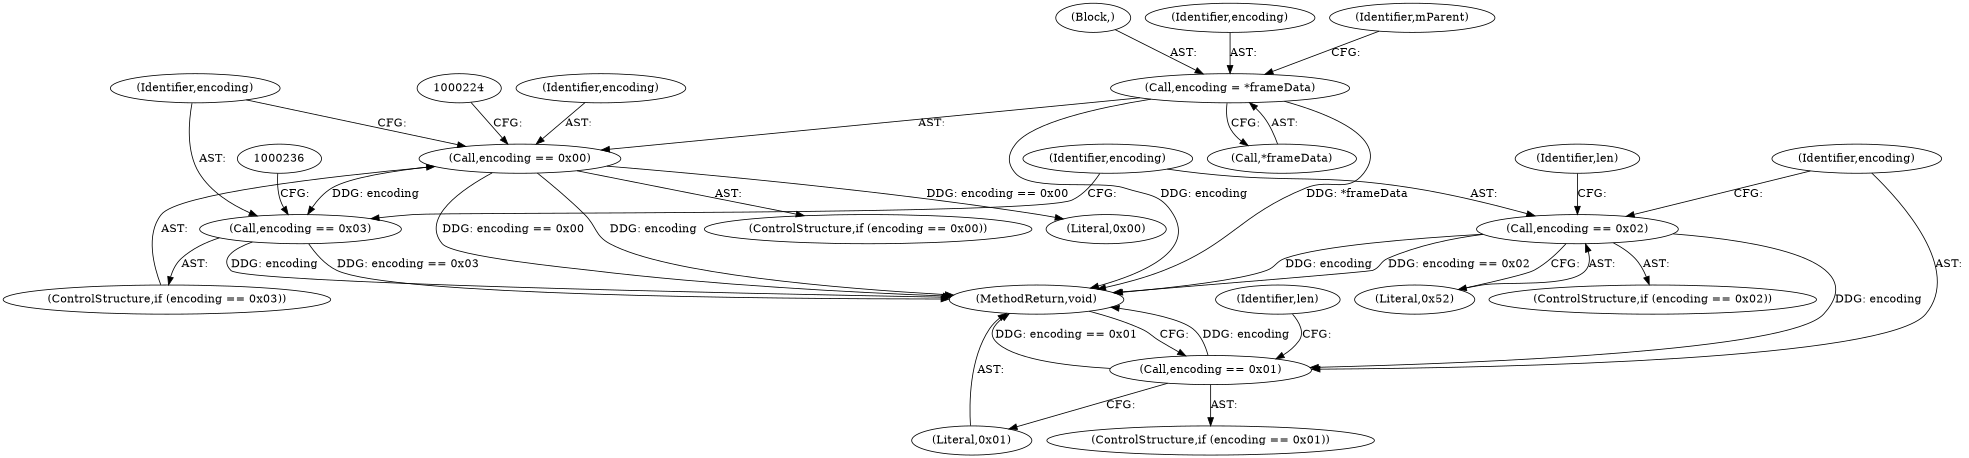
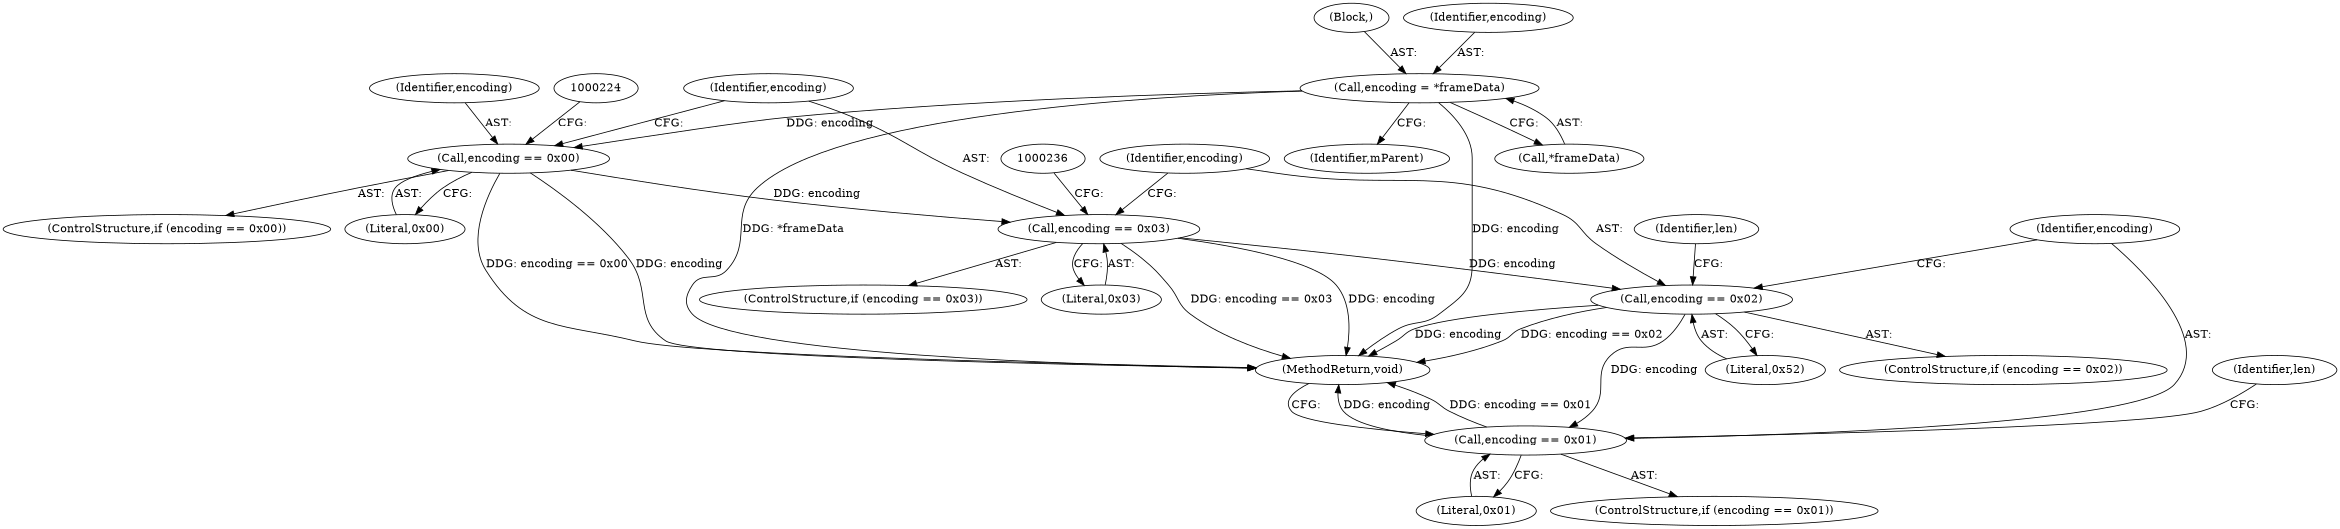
edge "(Identifier,mParent)" -> "(Call,encoding = *frameData)": reversed
edge "(Call,encoding = *frameData)" -> "(Call,encoding == 0x00)": label "AST: " -> "DDG: encoding"
edge "(ControlStructure,if (encoding == 0x03))" -> "(Call,encoding == 0x00)": now "(Literal,0x00)" -> "(Call,encoding == 0x00)"
edge "(Call,encoding == 0x00)" -> "(Literal,0x00)": label "DDG: encoding == 0x00" -> "CFG: "
edge "(Call,encoding == 0x03)" -> "(Call,encoding == 0x02)": added, label "DDG: encoding"
node "(Literal,0x03)": added
edge "(Literal,0x01)" -> "(MethodReturn,void)": now "(Literal,0x01)" -> "(Call,encoding == 0x01)"
